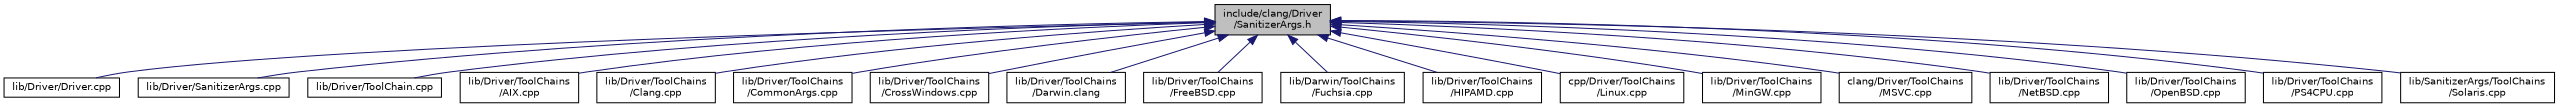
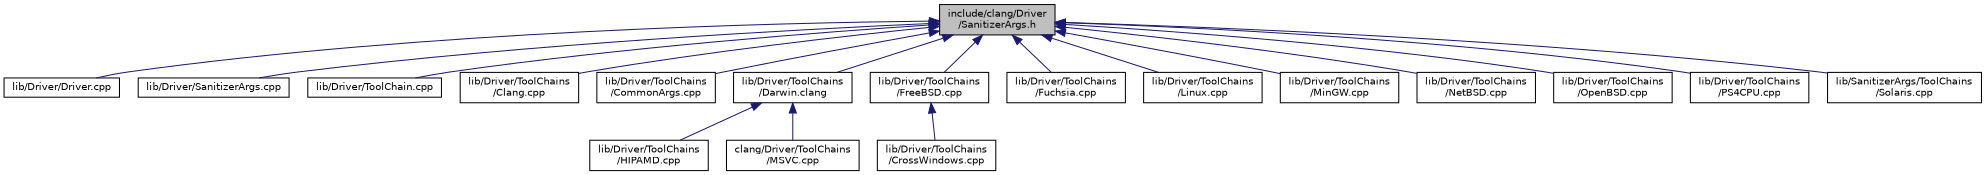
edge "clang/Driver/ToolChains /MSVC.cpp" -> "include/clang/Driver /SanitizerArgs.h": now "clang/Driver/ToolChains /MSVC.cpp" -> "lib/Driver/ToolChains /Darwin.clang"
edge "lib/Driver/ToolChains /CrossWindows.cpp" -> "include/clang/Driver /SanitizerArgs.h": now "lib/Driver/ToolChains /CrossWindows.cpp" -> "lib/Driver/ToolChains /FreeBSD.cpp"
edge "lib/Driver/ToolChains /HIPAMD.cpp" -> "include/clang/Driver /SanitizerArgs.h": now "lib/Driver/ToolChains /HIPAMD.cpp" -> "lib/Driver/ToolChains /Darwin.clang"
node "lib/Driver/ToolChains /AIX.cpp": removed
node "lib/Darwin/ToolChains /Fuchsia.cpp": label "lib/Darwin/ToolChains /Fuchsia.cpp" -> "lib/Driver/ToolChains /Fuchsia.cpp"
node "cpp/Driver/ToolChains /Linux.cpp": label "cpp/Driver/ToolChains /Linux.cpp" -> "lib/Driver/ToolChains /Linux.cpp"
